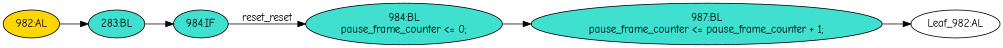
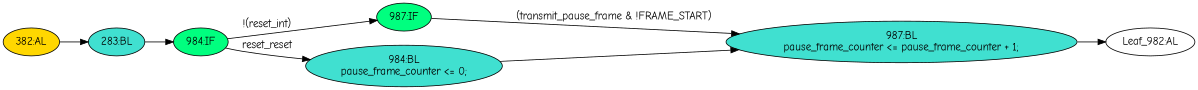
node "987:IF": added
node "982:AL": label "982:AL" -> "382:AL"
node "984:IF": fillcolor turquoise -> springgreen
